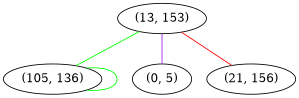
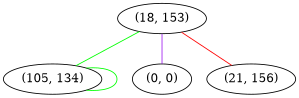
node "(13, 153)": label "(13, 153)" -> "(18, 153)"
node "(105, 136)": label "(105, 136)" -> "(105, 134)"
node "(0, 5)": label "(0, 5)" -> "(0, 0)"
